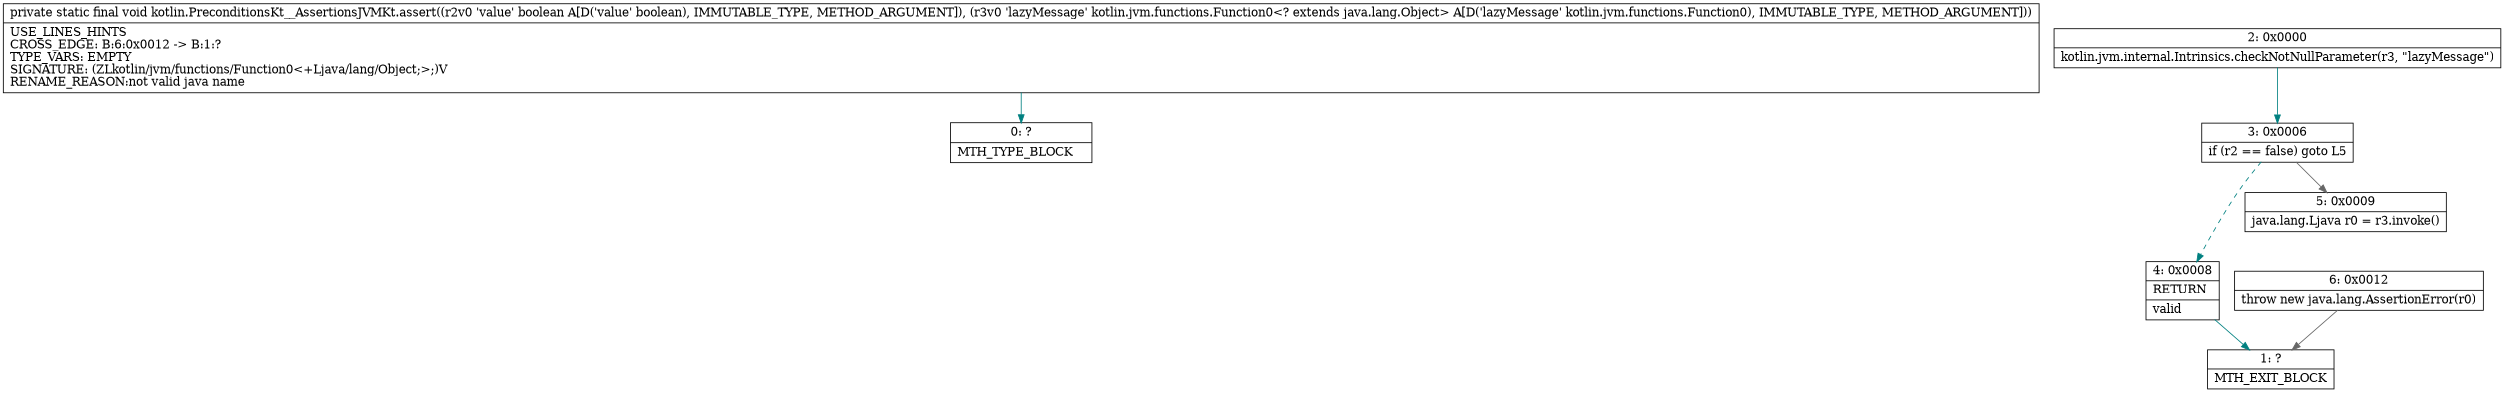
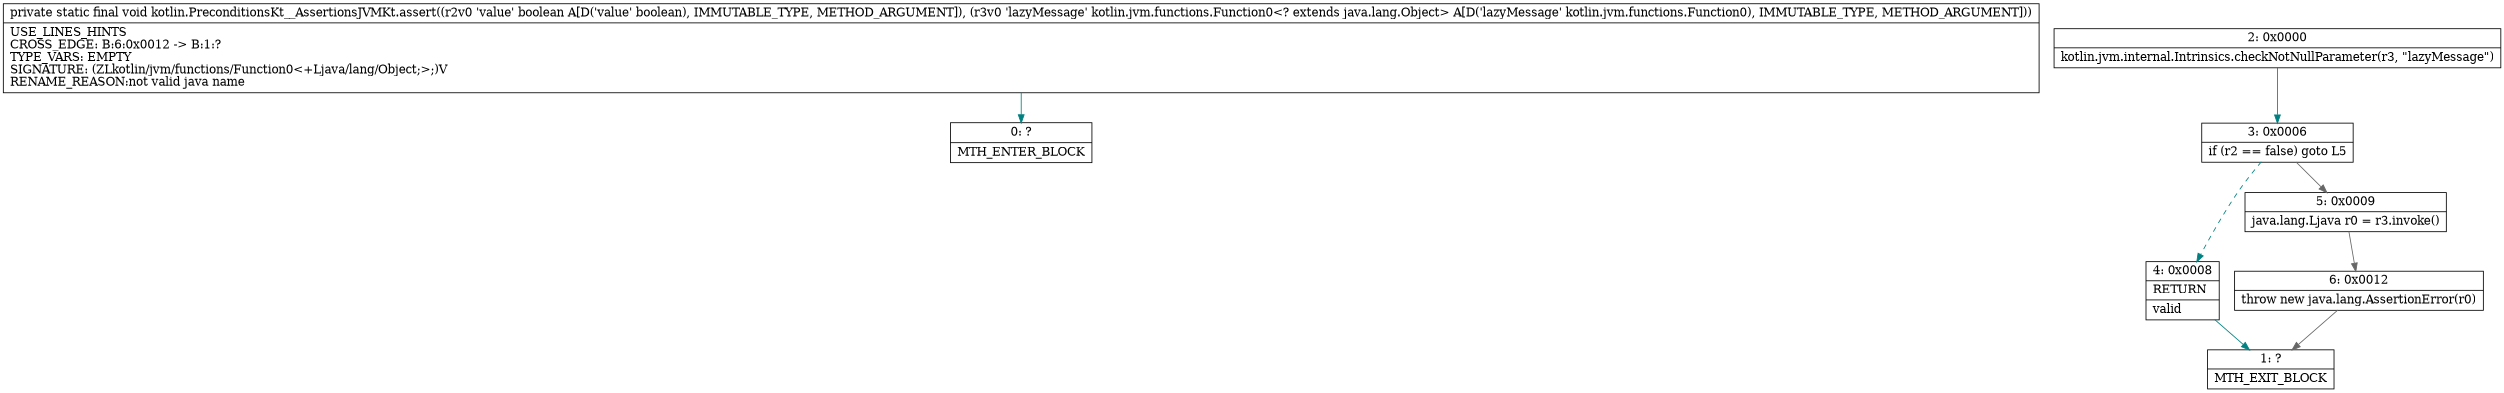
node "0: ?": text "MTH_TYPE_BLOCK" -> "MTH_ENTER_BLOCK"
edge "5: 0x0009" -> "6: 0x0012": added
